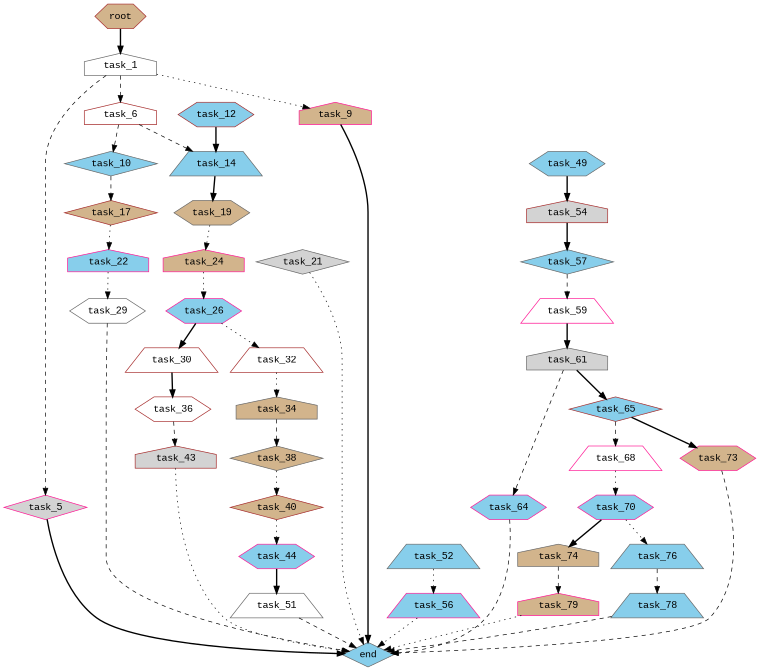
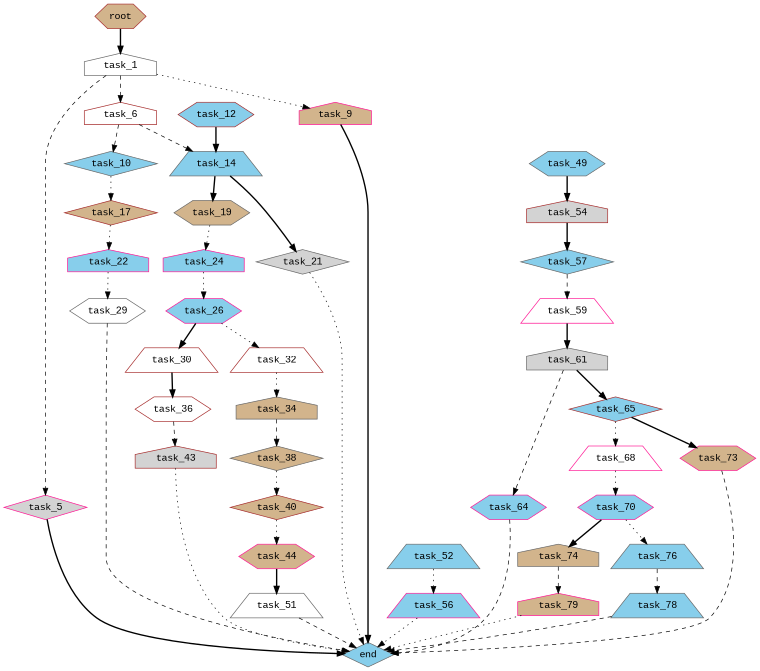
edge "task_10" -> "task_17": style dashed -> dotted
edge "task_14" -> "task_21": added
node "task_24": fillcolor tan -> skyblue
edge "task_65" -> "task_68": style dashed -> dotted
node "task_44": fillcolor skyblue -> tan
